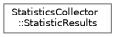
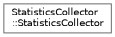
node "StatisticsCollector ::StatisticResults": label "StatisticsCollector ::StatisticResults" -> "StatisticsCollector ::StatisticsCollector"
